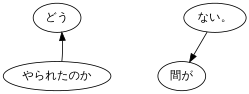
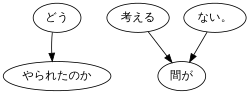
node "考える": added
edge "やられたのか" -> "どう": reversed
